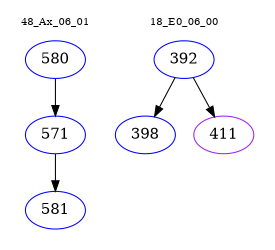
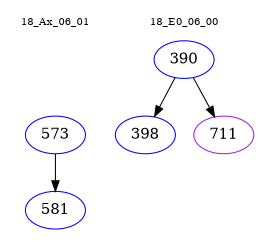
cluster "48_Ax_06_01": label "48_Ax_06_01" -> "18_Ax_06_01"
node "580": removed
node "392": label "392" -> "390"
node "571": label "571" -> "573"
node "411": label "411" -> "711"
